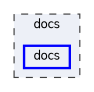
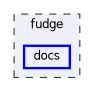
cluster "docs": label "docs" -> "fudge"
